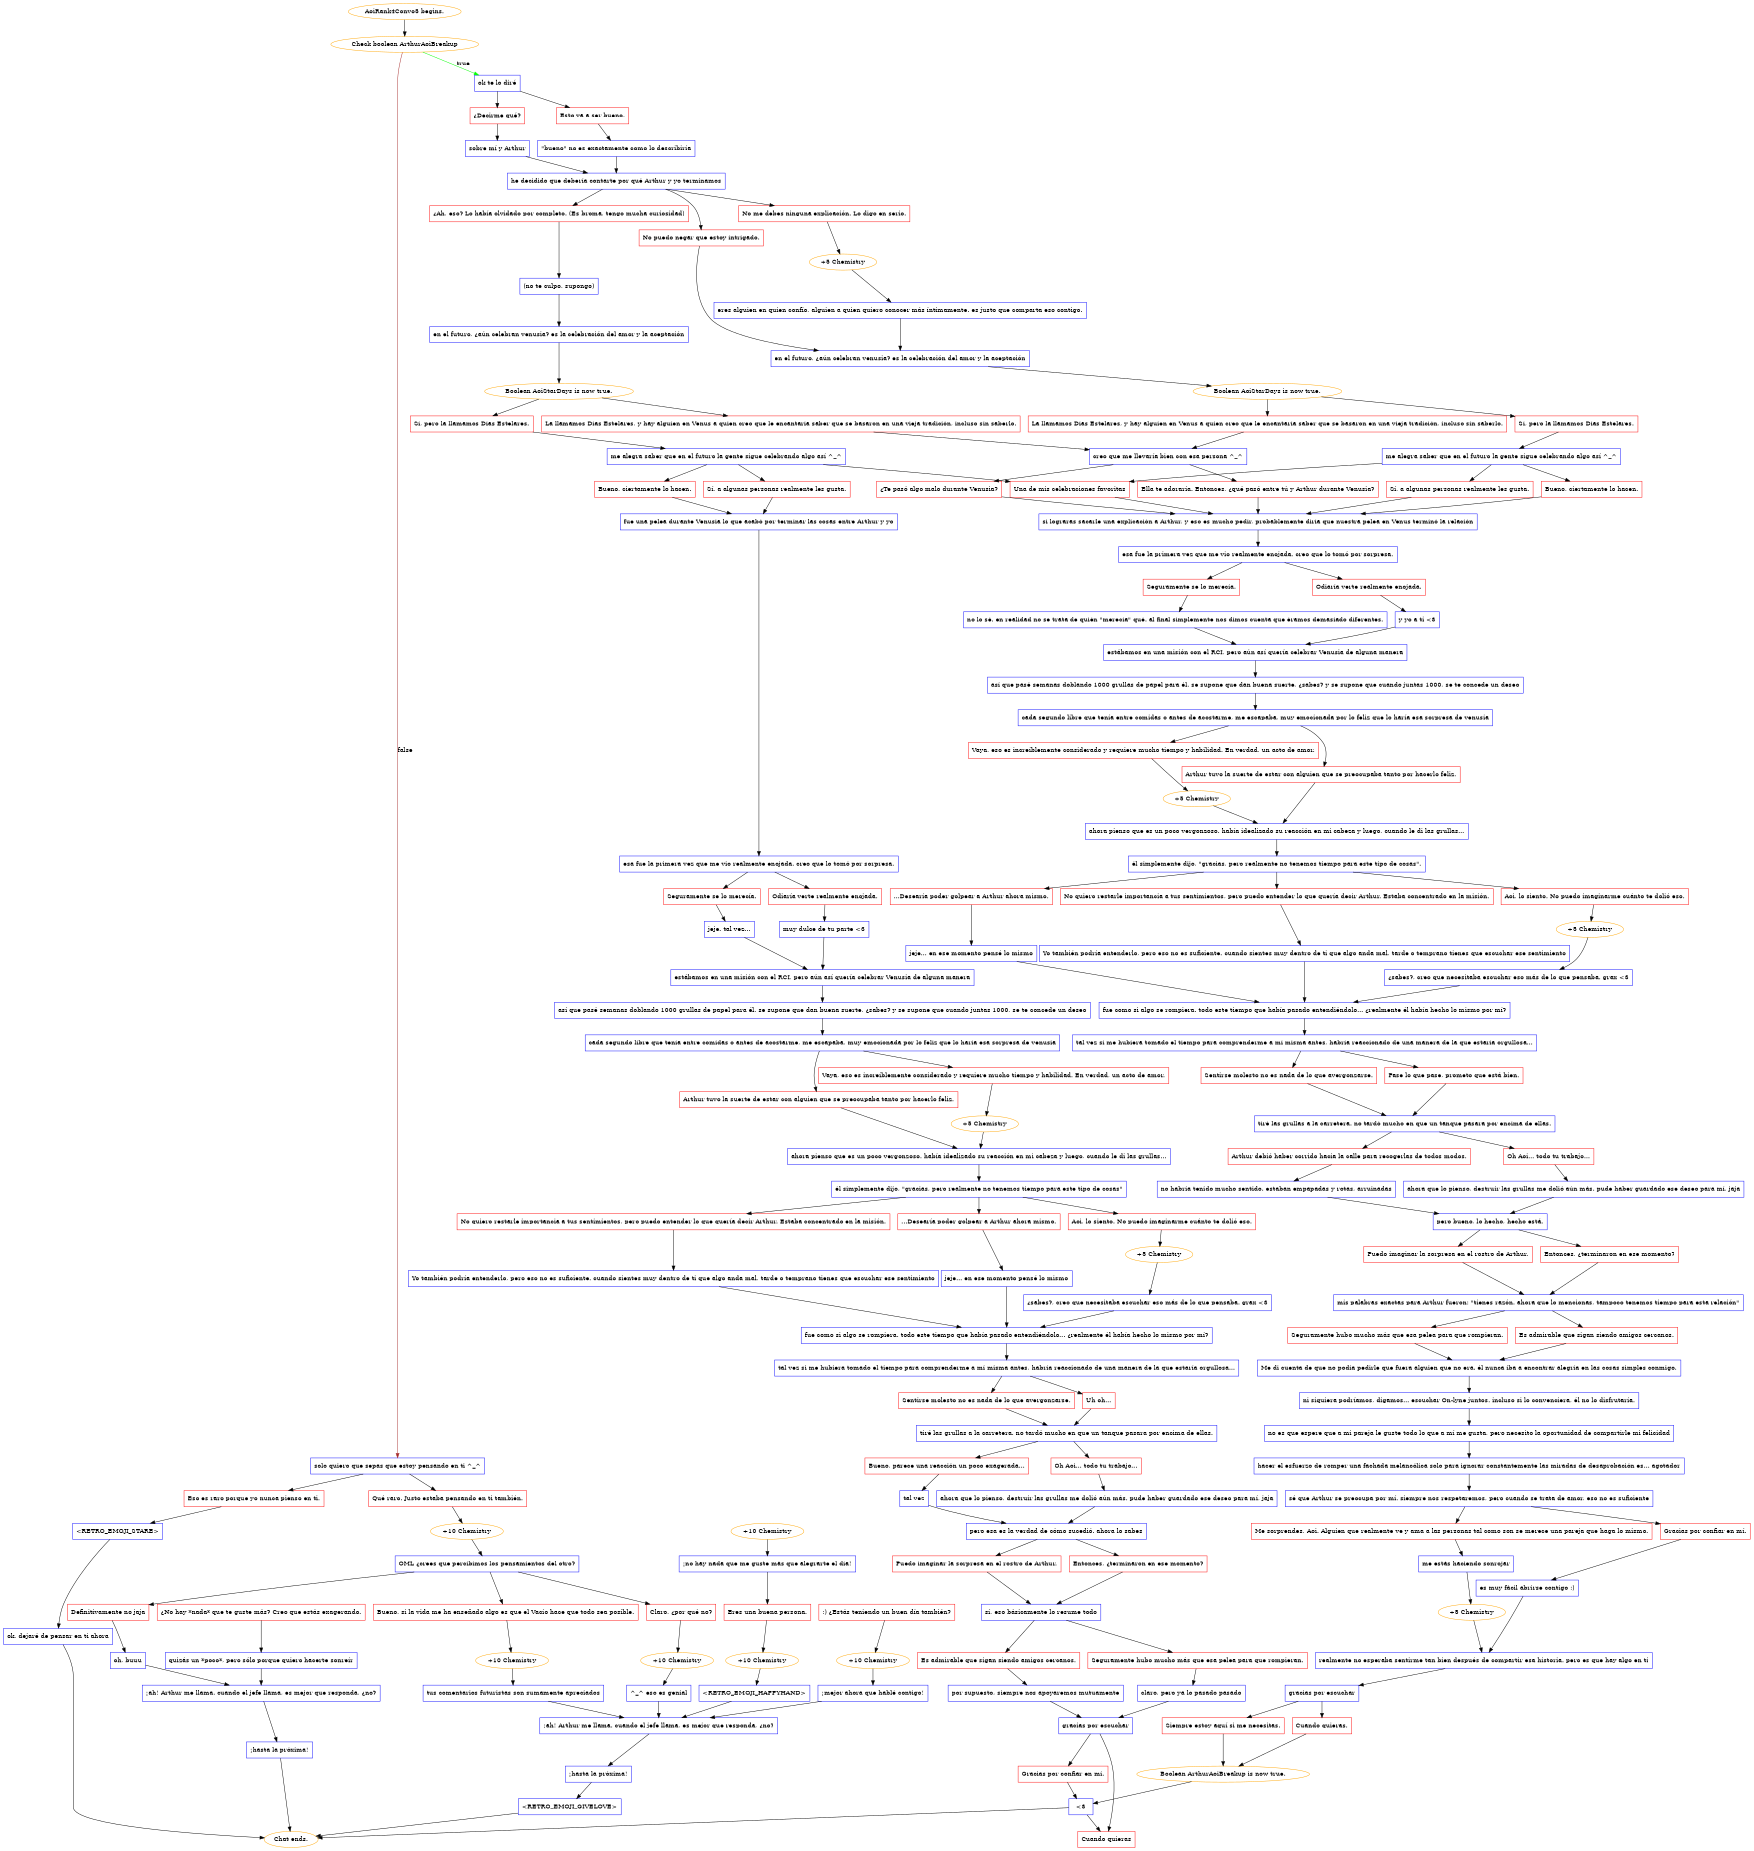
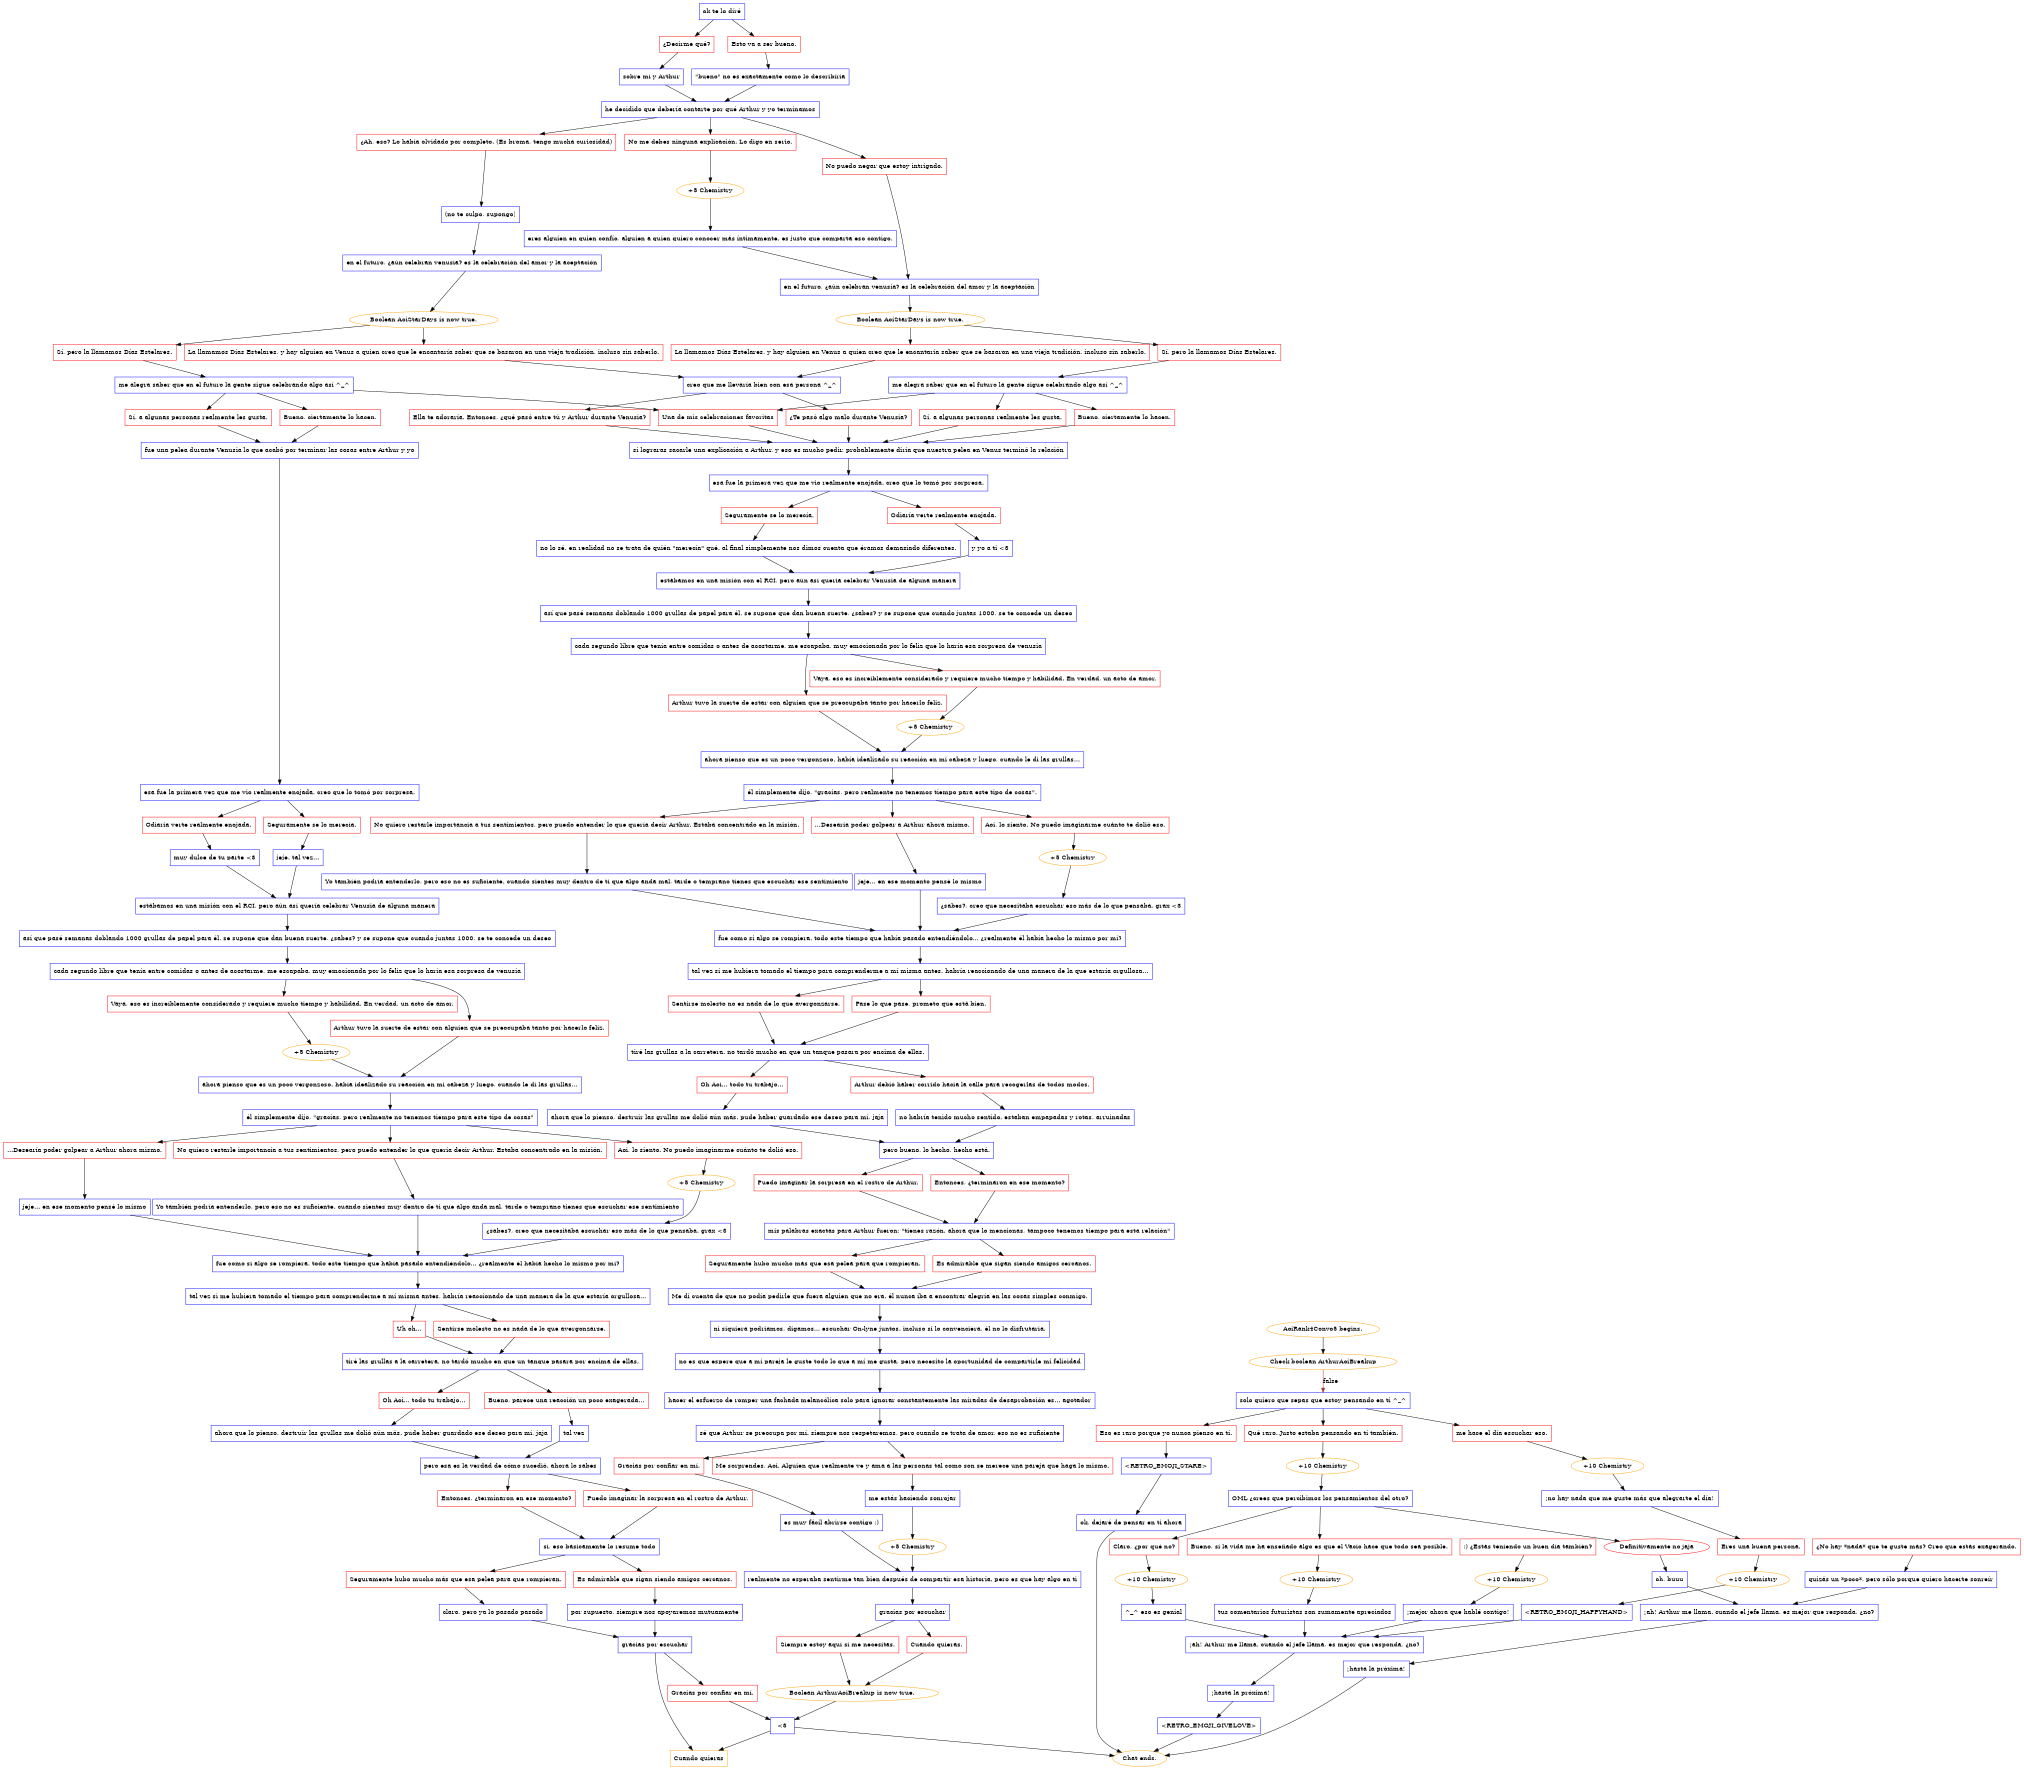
edge "Check boolean ArthurAoiBreakup" -> "ok te lo diré": removed, label "true"
node "me hace el día escuchar eso.": added
node "Definitivamente no jaja": shape box -> ellipse
node "Cuando quieras": color red -> orange
